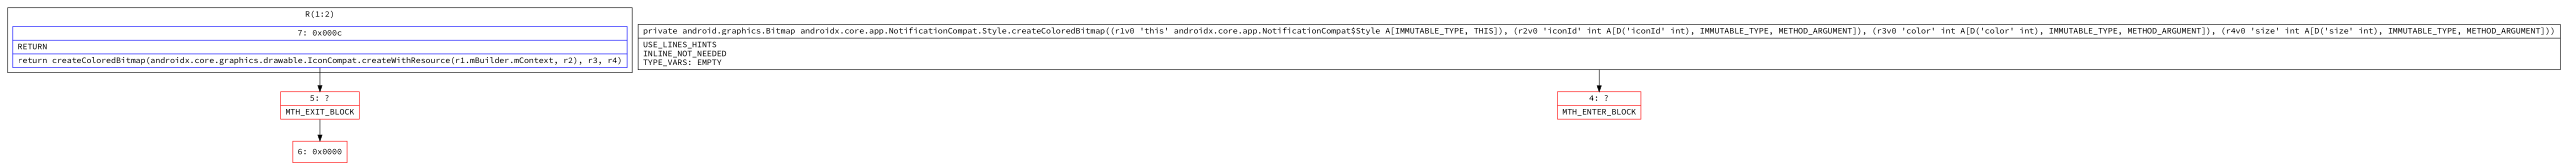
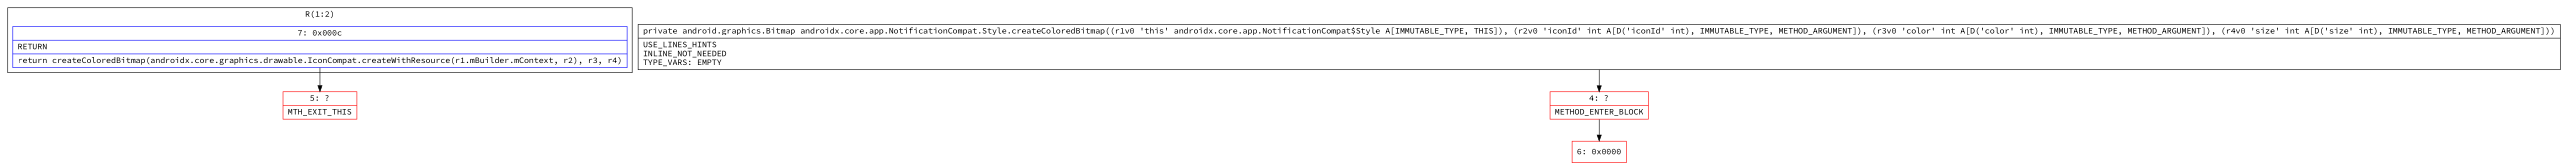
node "5: ?": text "MTH_EXIT_BLOCK" -> "MTH_EXIT_THIS"
node "4: ?": text "MTH_ENTER_BLOCK" -> "METHOD_ENTER_BLOCK"
edge "5: ?" -> "6: 0x0000": now "4: ?" -> "6: 0x0000"
